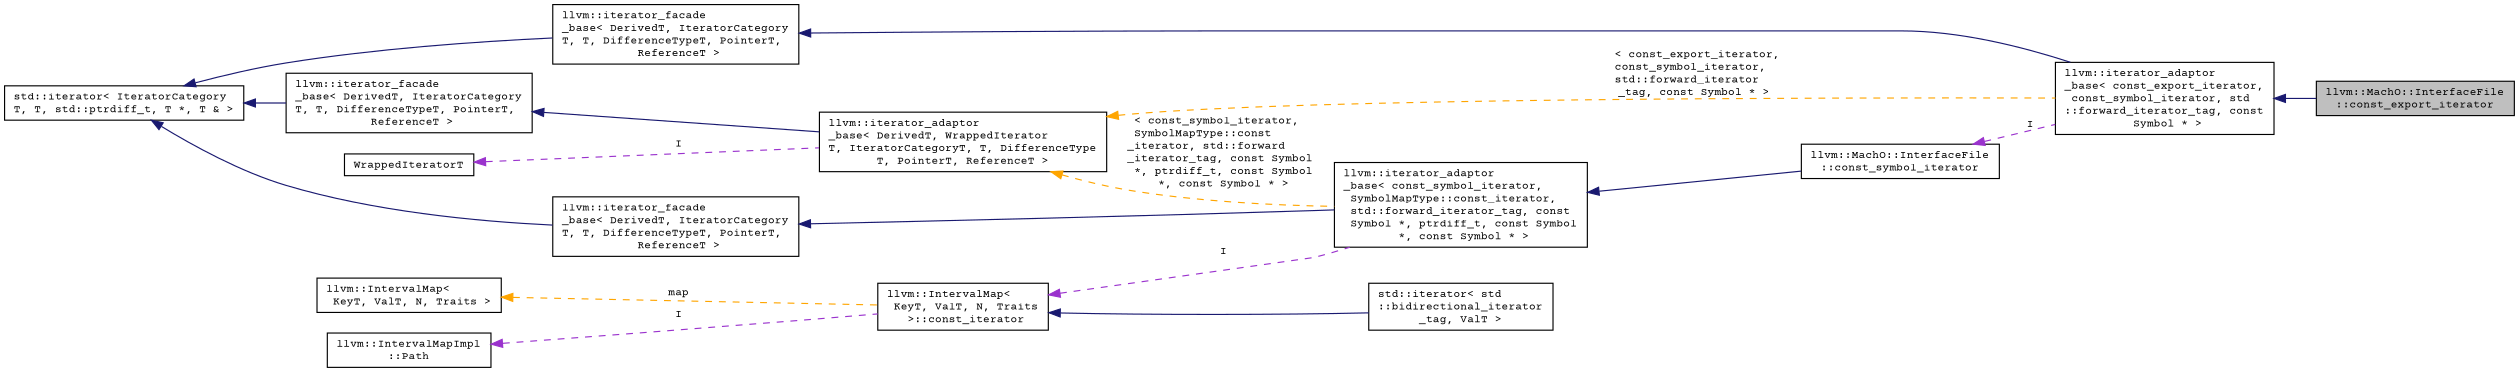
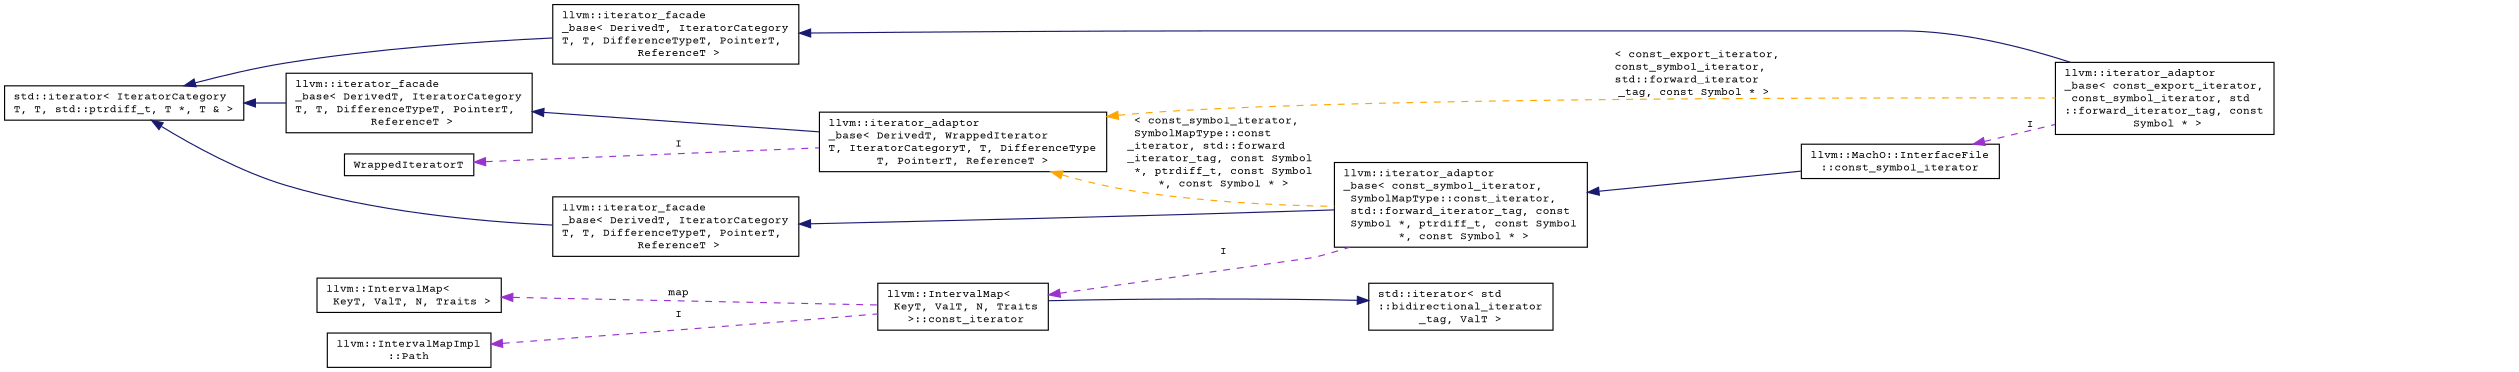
node "llvm::MachO::InterfaceFile ::const_export_iterator": removed
edge "llvm::IntervalMap< KeyT, ValT, N, Traits >::const_iterator" -> "llvm::IntervalMap< KeyT, ValT, N, Traits >": color orange -> darkorchid3
edge "std::iterator< std ::bidirectional_iterator _tag, ValT >" -> "llvm::IntervalMap< KeyT, ValT, N, Traits >::const_iterator": reversed
